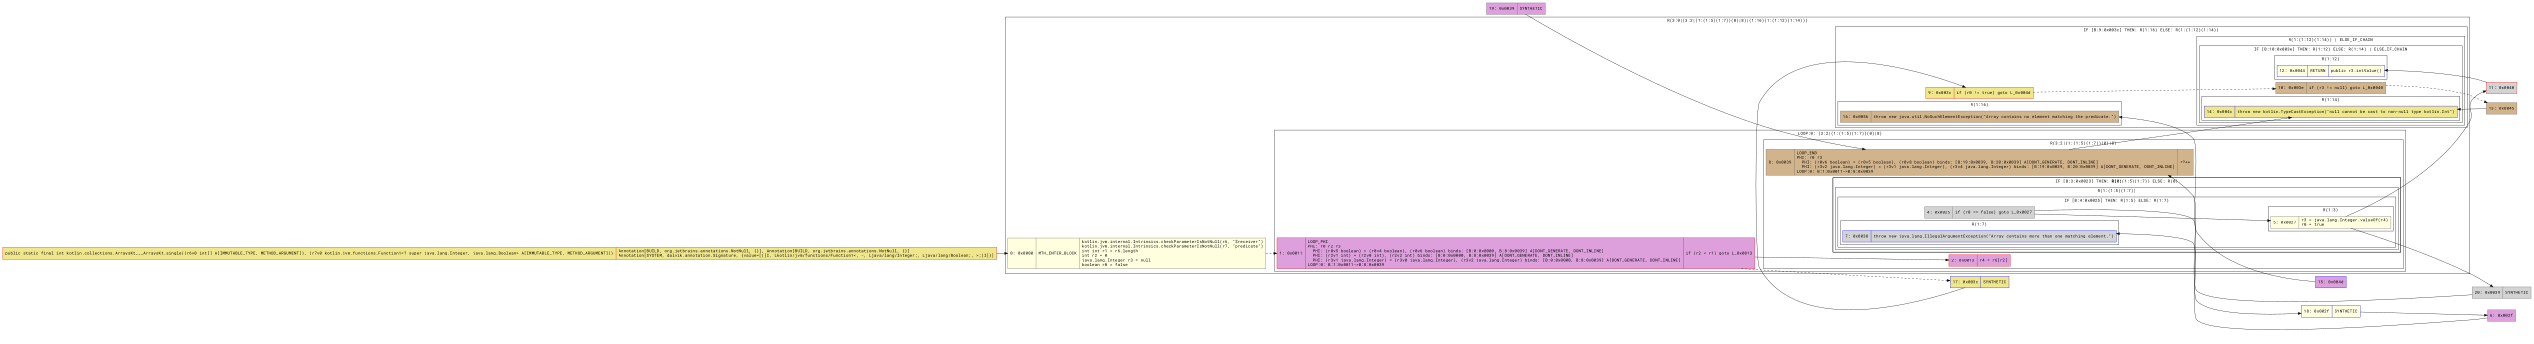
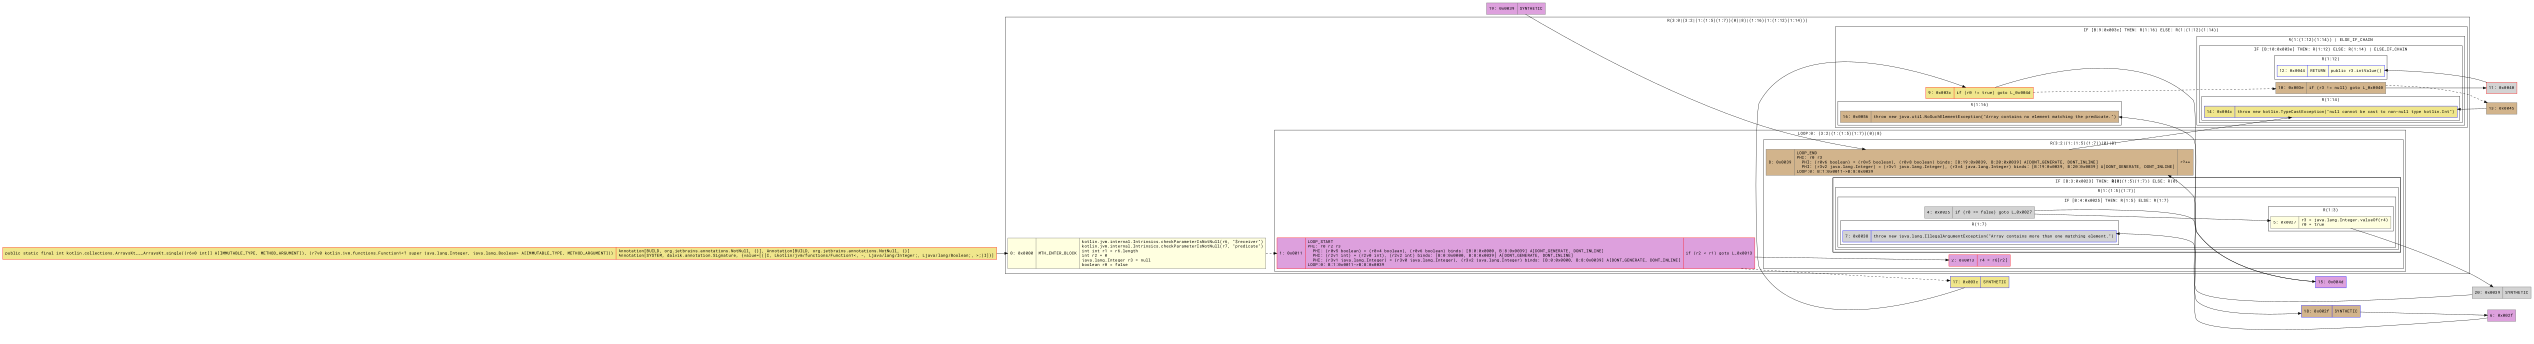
edge "9: 0x003c" -> "15: 0x004d": added
edge "5: 0x0027" -> "11: 0x0040": now "10: 0x003e" -> "11: 0x0040"
node "1: 0x0011": text "LOOP_PHI" -> "LOOP_START"
node "18: 0x002f": fillcolor lightyellow -> tan
